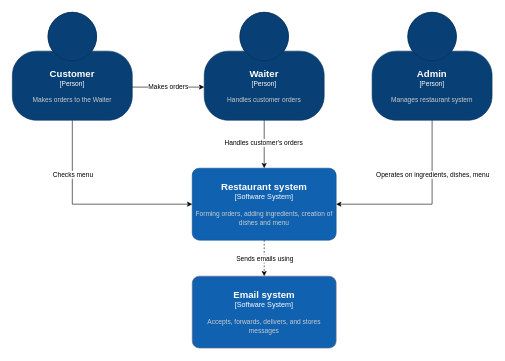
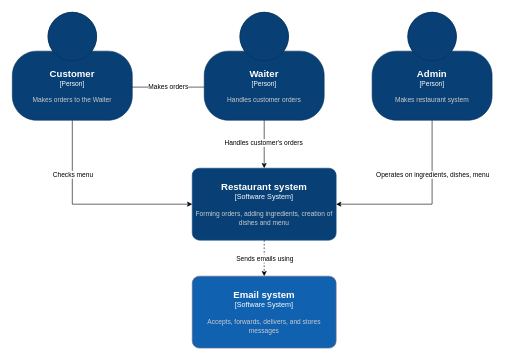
node "Admin [Person] Manages restaurant system": label "Admin [Person] Manages restaurant system" -> "Admin [Person] Makes restaurant system"
edge "Customer [Person] Makes orders to the Waiter" -> "Waiter [Person] Handles customer orders": arrowhead classic -> none
node "Restaurant system [Software System] Forming orders, adding ingredients, creation of dishes and menu": fillcolor #1061b0 -> #083f75
